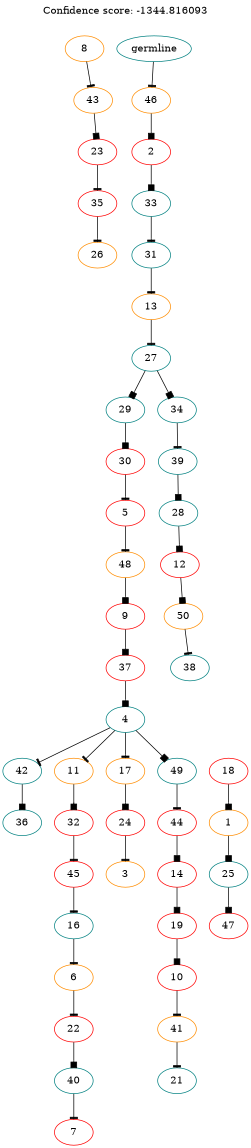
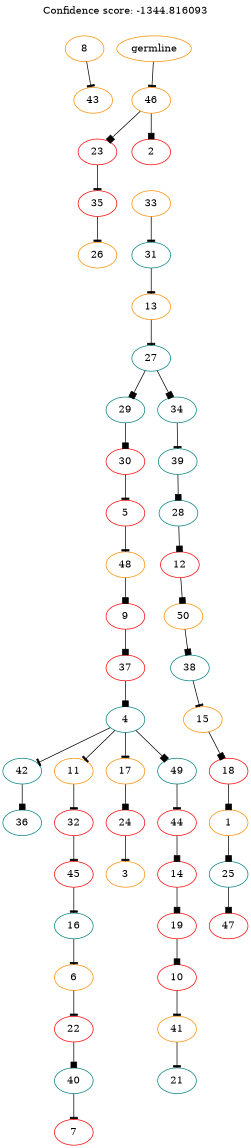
node "germline": color teal -> darkorange
edge "43" -> "23": now "46" -> "23"
edge "2" -> "33": removed
node "33": color teal -> darkorange
edge "50" -> "38": arrowhead tee -> box
node "15": added
edge "11" -> "32": arrowhead box -> tee
